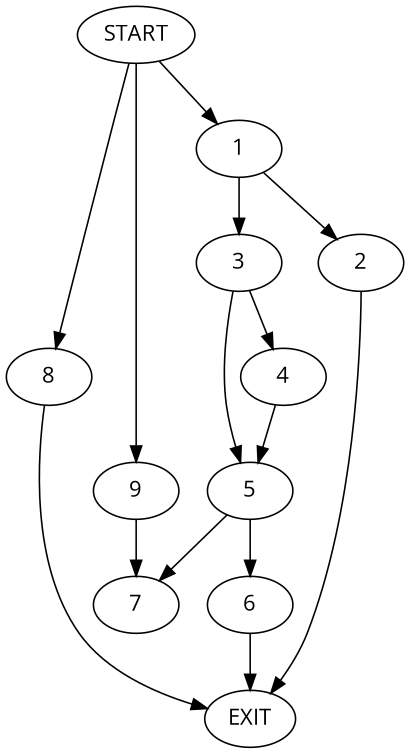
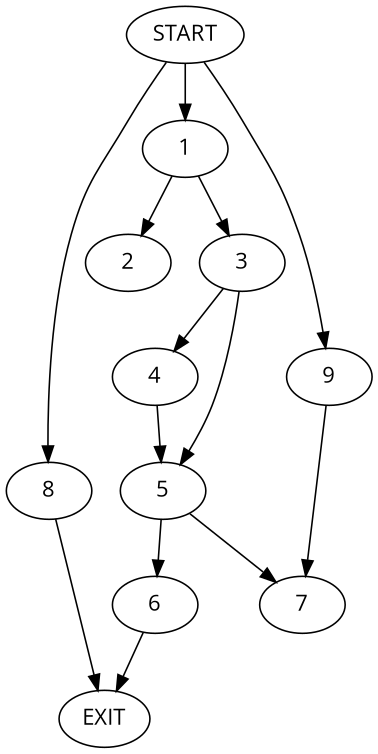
edge "2" -> "EXIT": removed
